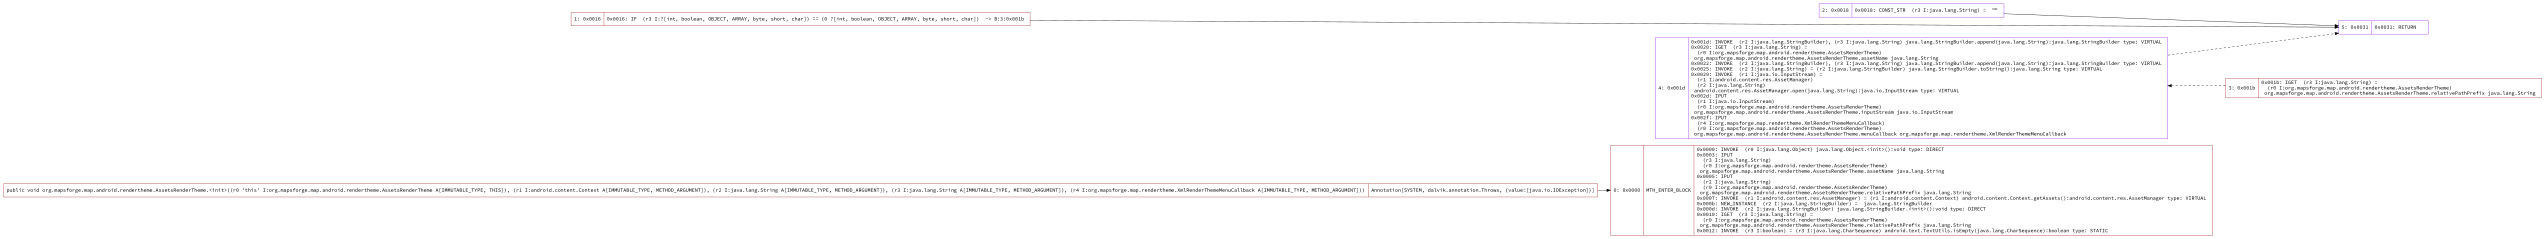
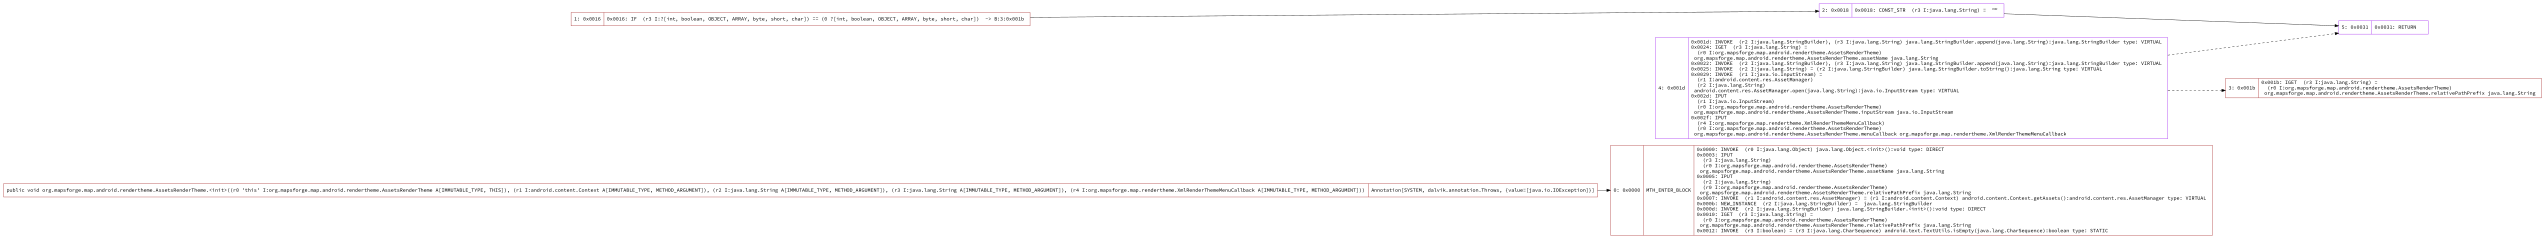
edge "1: 0x0016" -> "5: 0x0031": now "1: 0x0016" -> "2: 0x0018"
node "4: 0x001d": text "0x0020: IGET  (r3 I:java.lang.String) =" -> "0x0024: IGET  (r3 I:java.lang.String) ="
edge "3: 0x001b" -> "4: 0x001d": reversed
